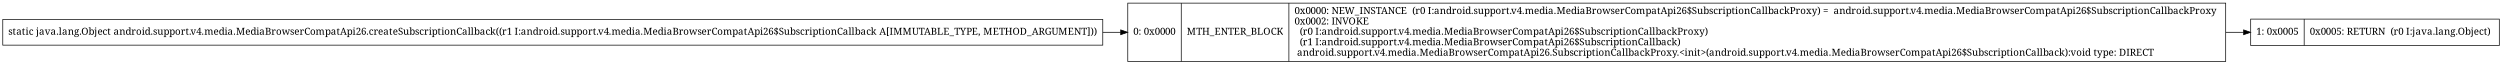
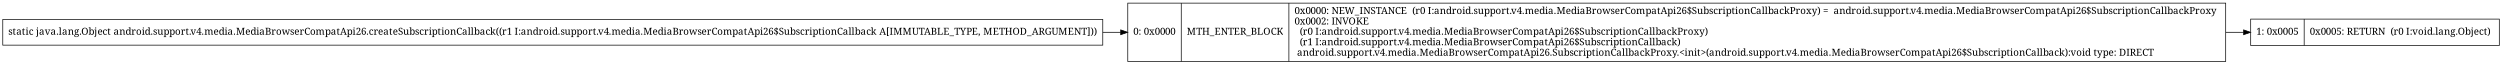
node "1: 0x0005": text "0x0005: RETURN  (r0 I:java.lang.Object)" -> "0x0005: RETURN  (r0 I:void.lang.Object)"
